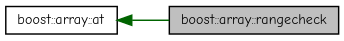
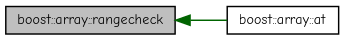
edge "boost::array::rangecheck" -> "boost::array::at": reversed
